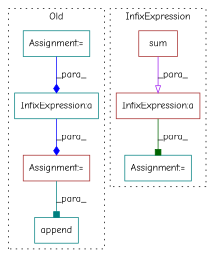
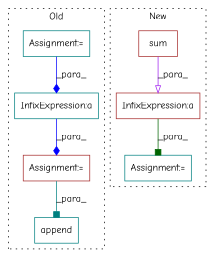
cluster "InfixExpression": label "InfixExpression" -> "New"
